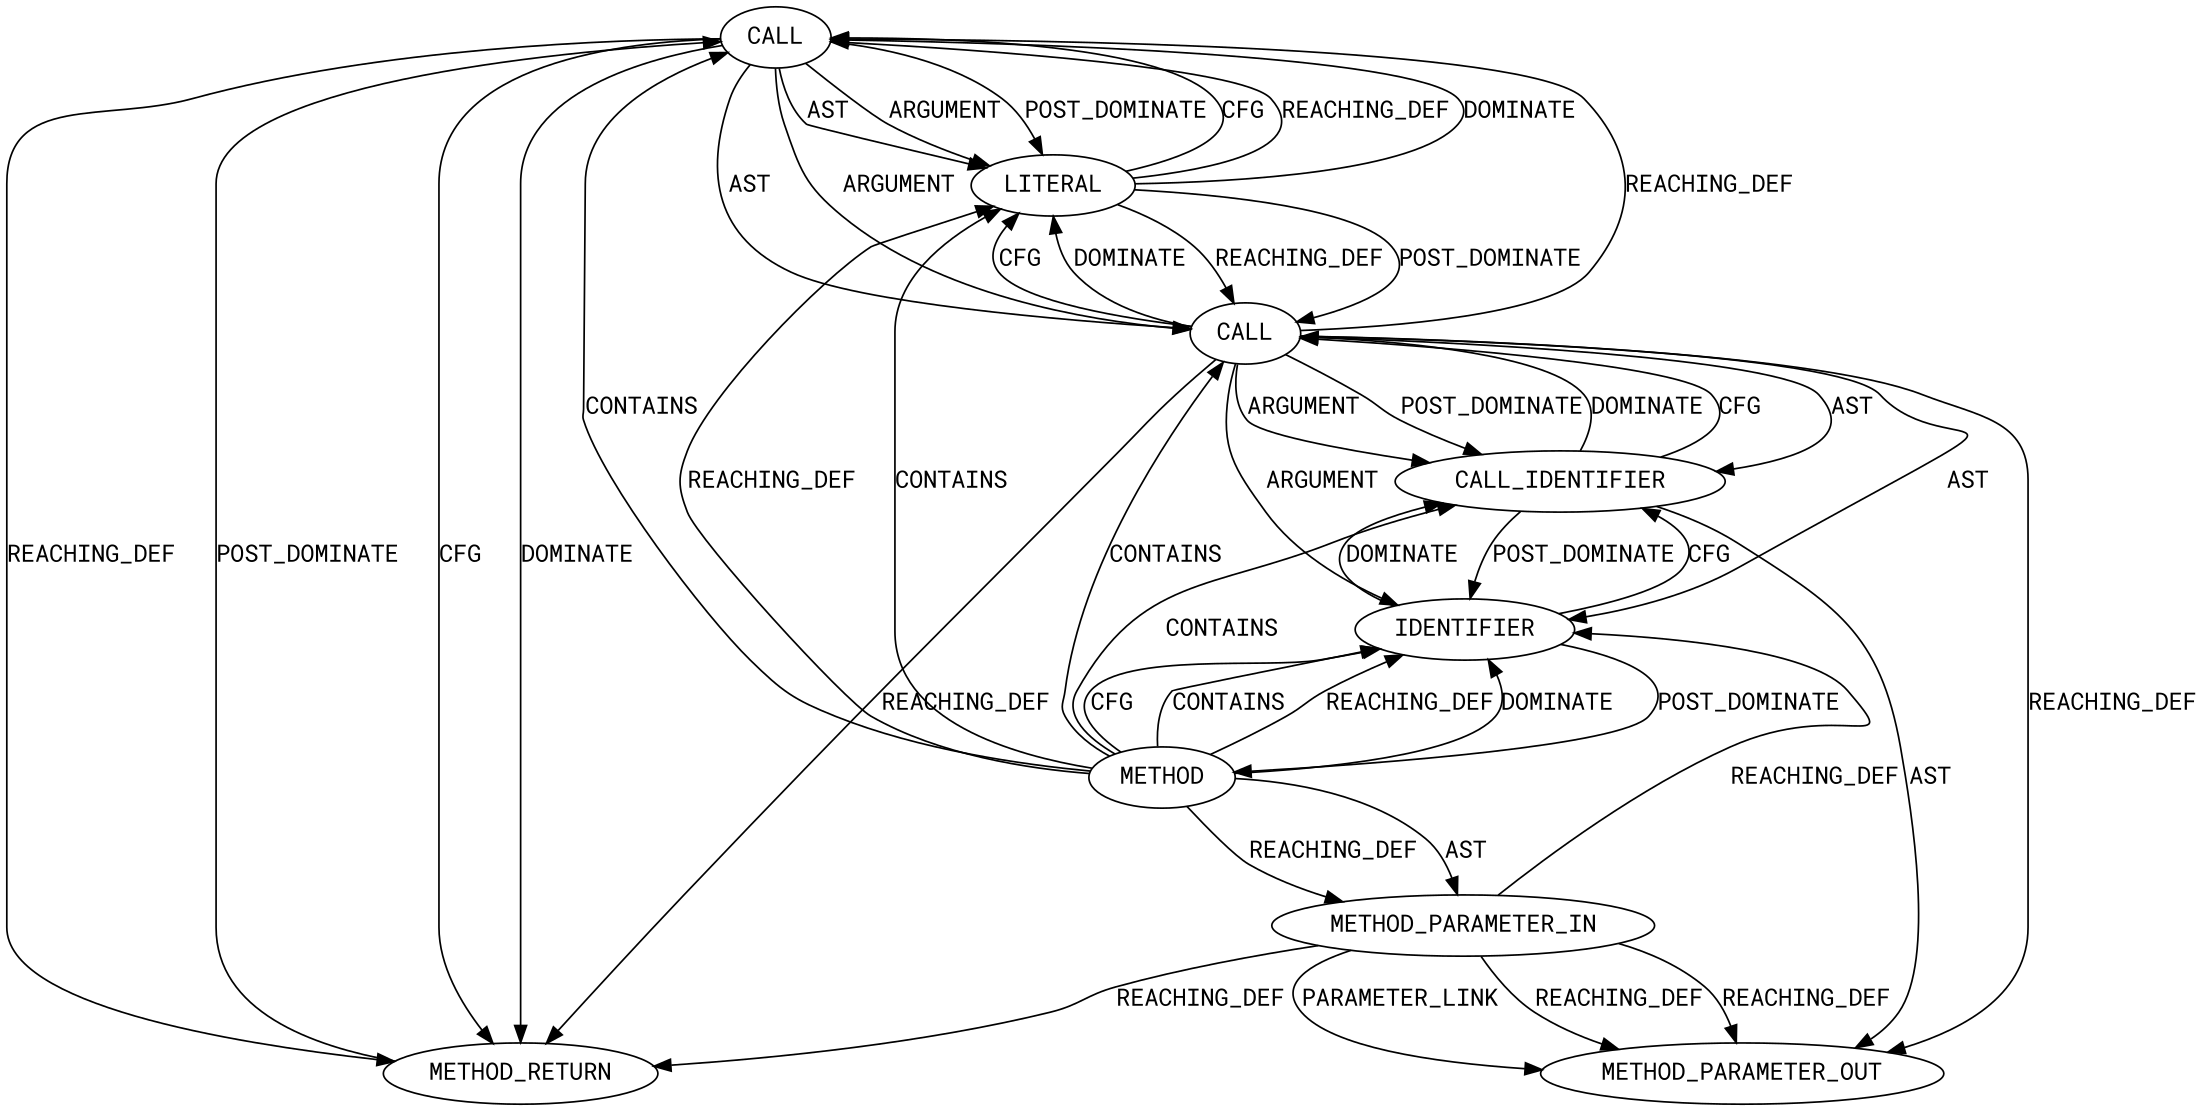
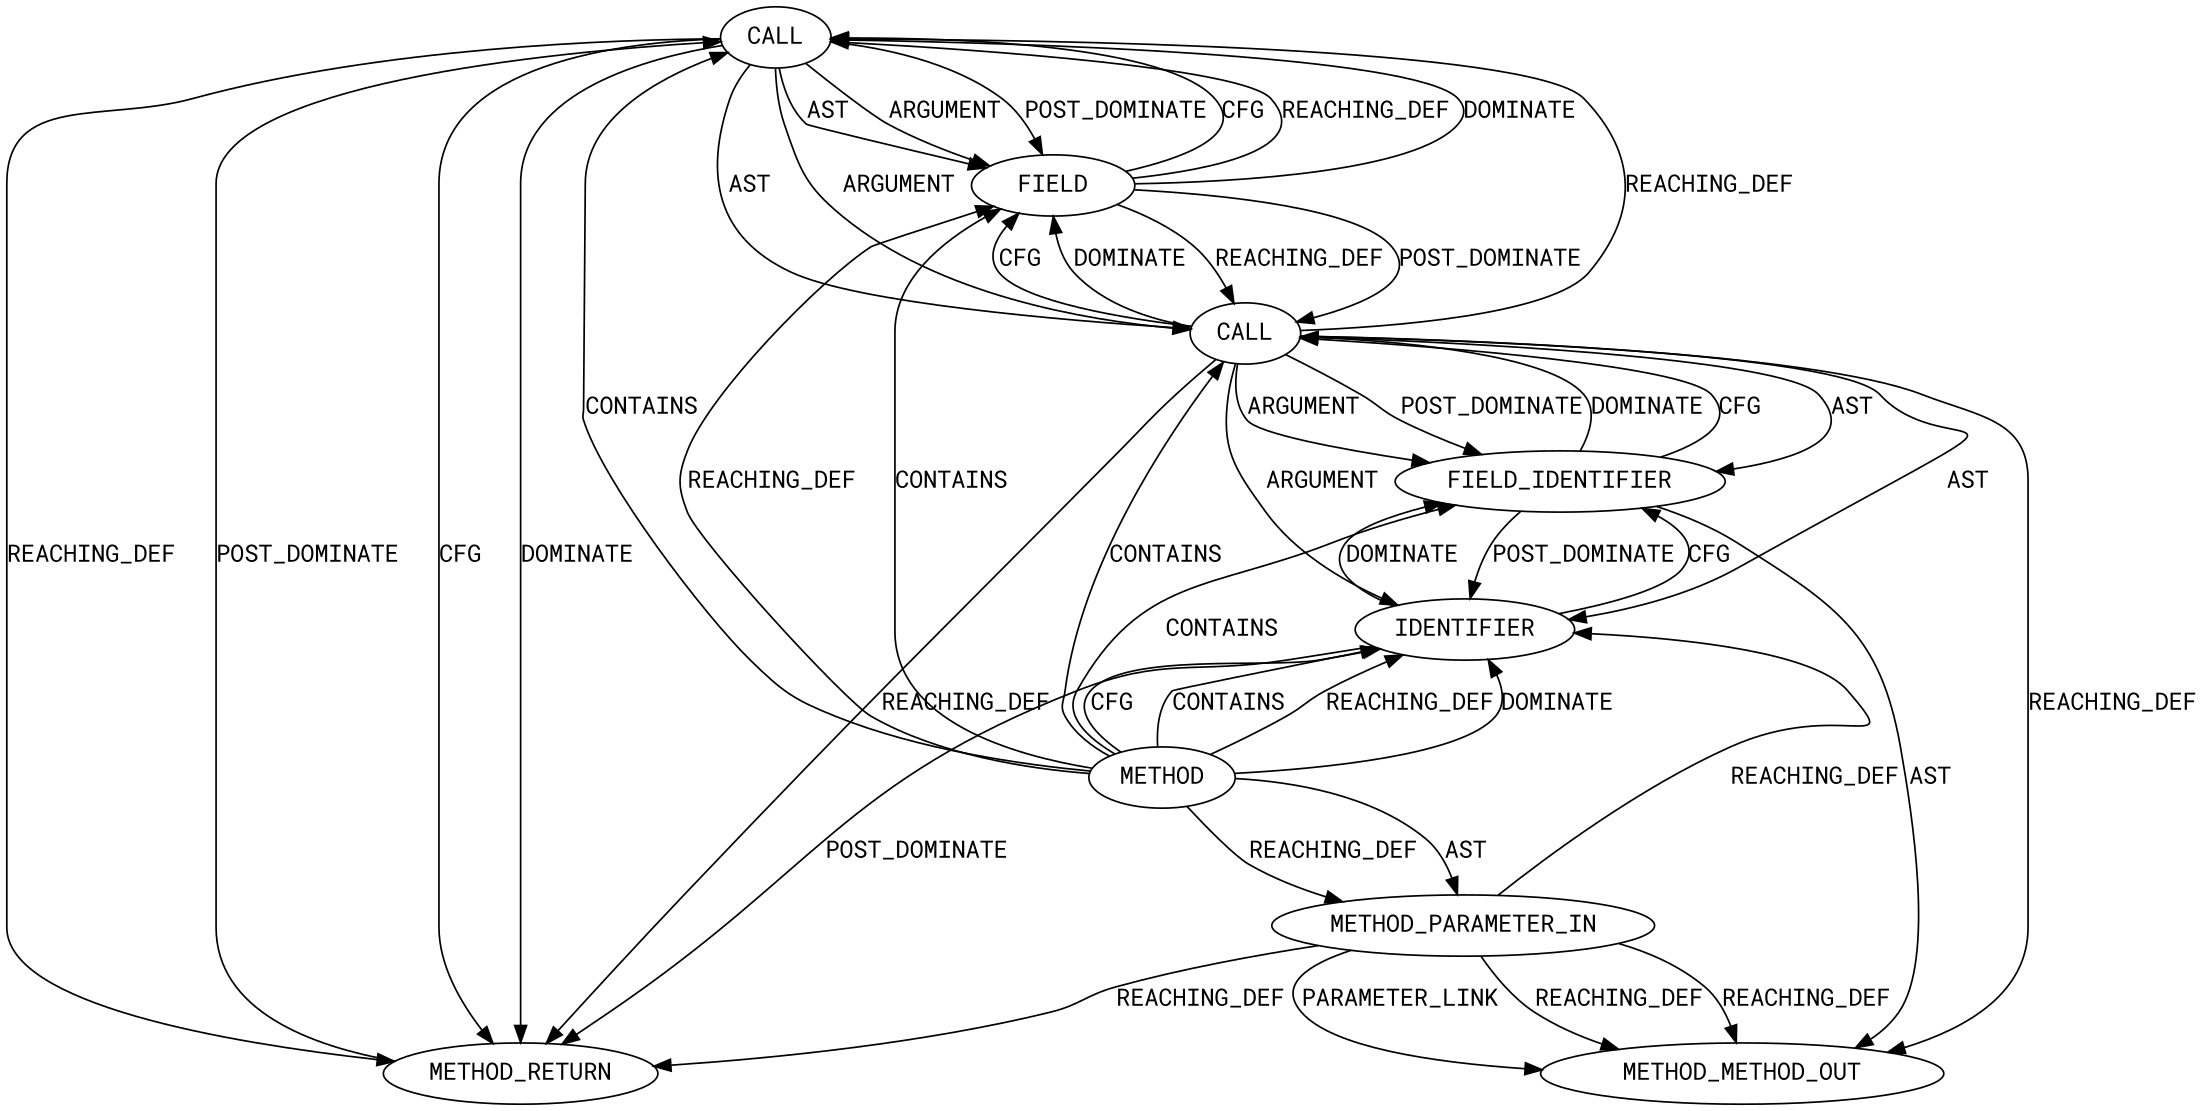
node "LITERAL": label "LITERAL" -> "FIELD"
node "CALL_IDENTIFIER": label "CALL_IDENTIFIER" -> "FIELD_IDENTIFIER"
edge "IDENTIFIER" -> "METHOD": now "IDENTIFIER" -> "METHOD_RETURN"
node "METHOD_PARAMETER_OUT": label "METHOD_PARAMETER_OUT" -> "METHOD_METHOD_OUT"
